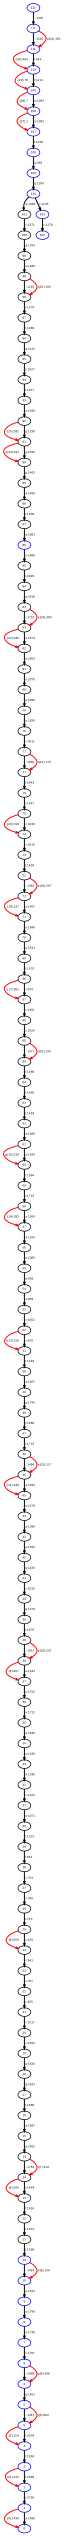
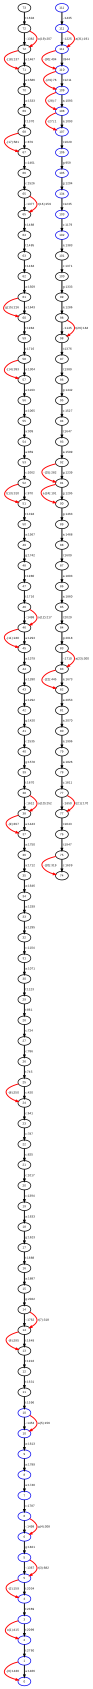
edge "134" -> "101": now "102" -> "101"
node "86": color blue2 -> black
edge "74" -> "73": removed, label "c:1810"
